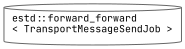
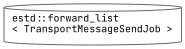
node "estd::forward_forward < TransportMessageSendJob >": label "estd::forward_forward < TransportMessageSendJob >" -> "estd::forward_list < TransportMessageSendJob >"
